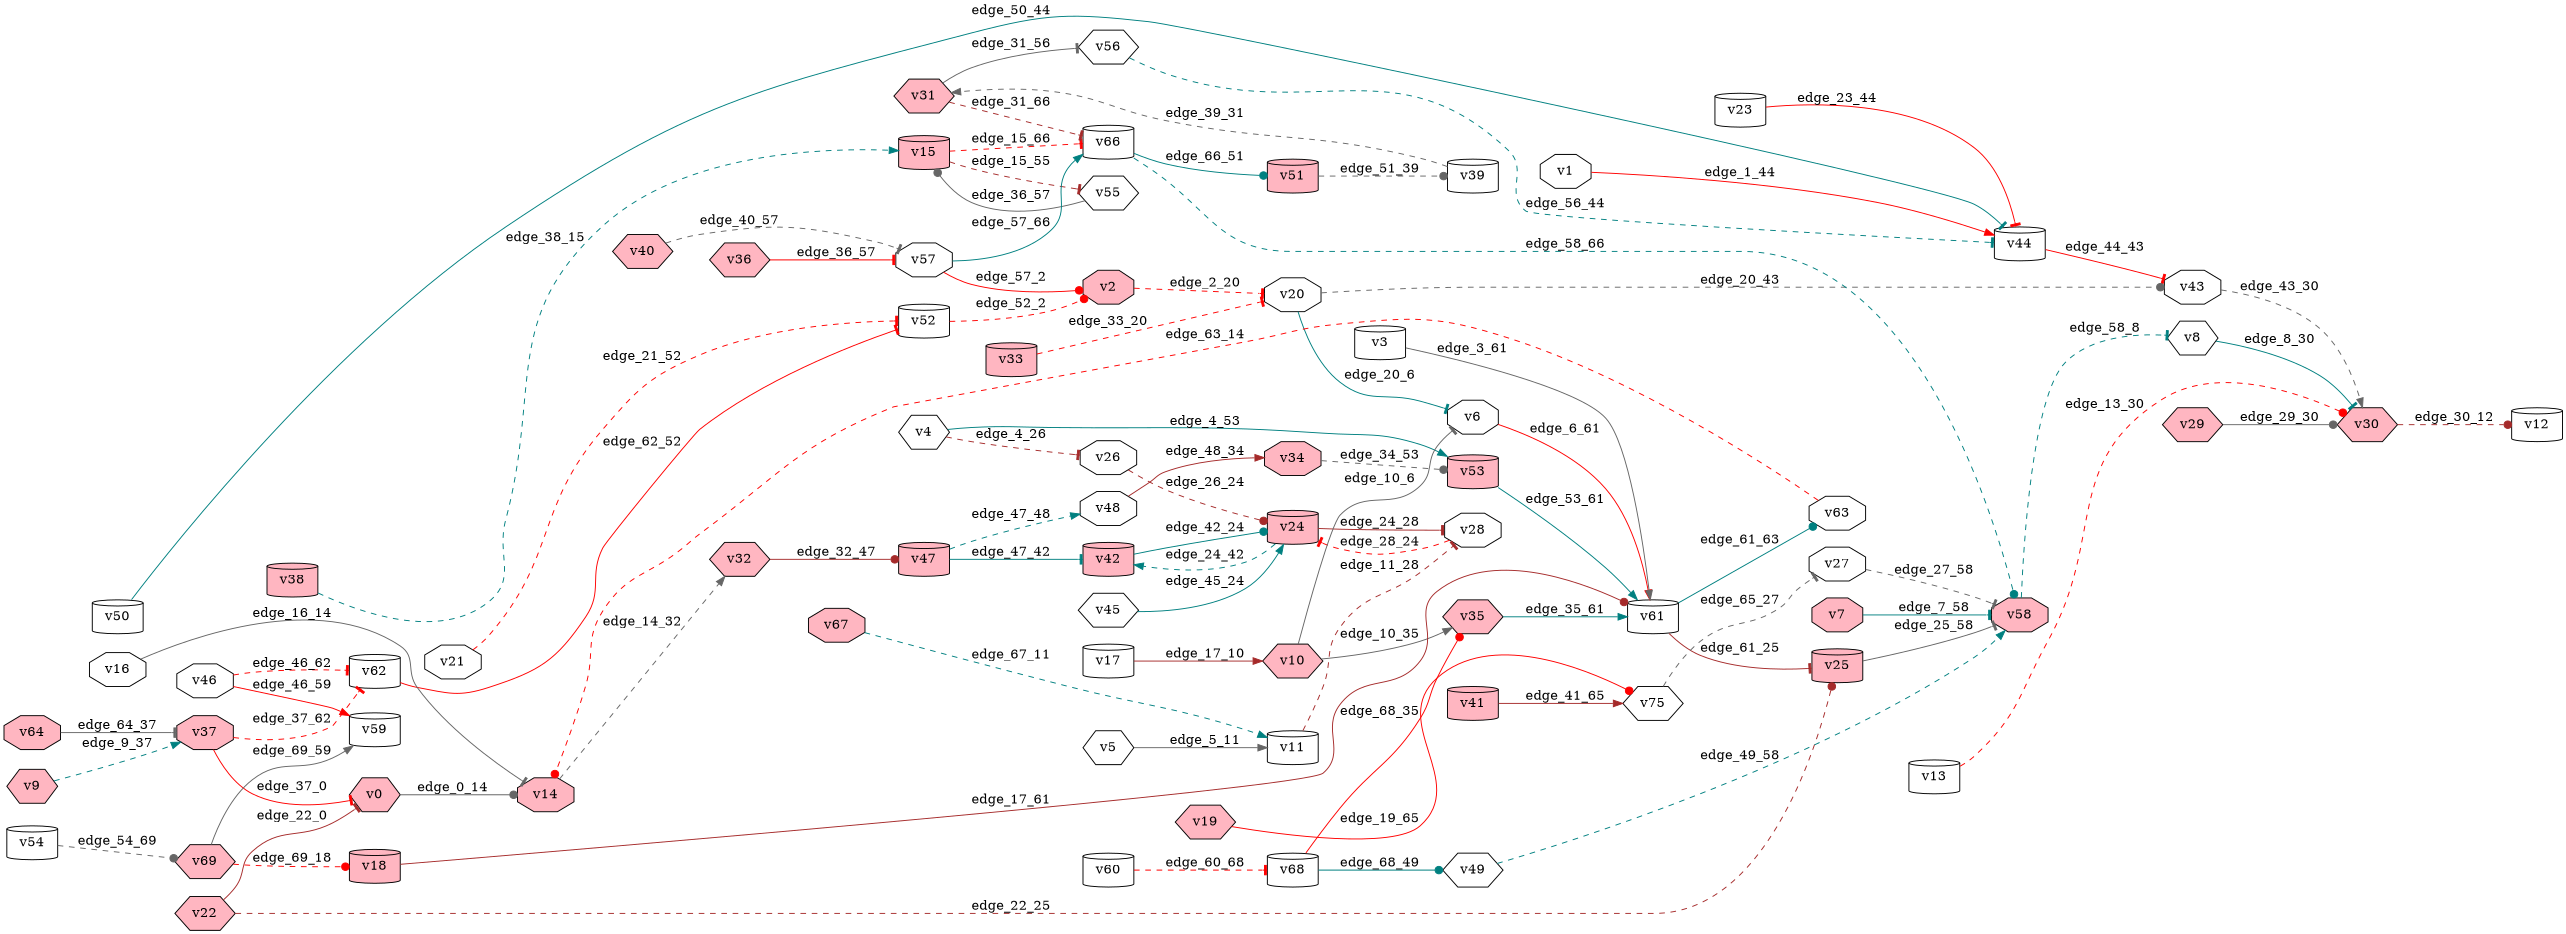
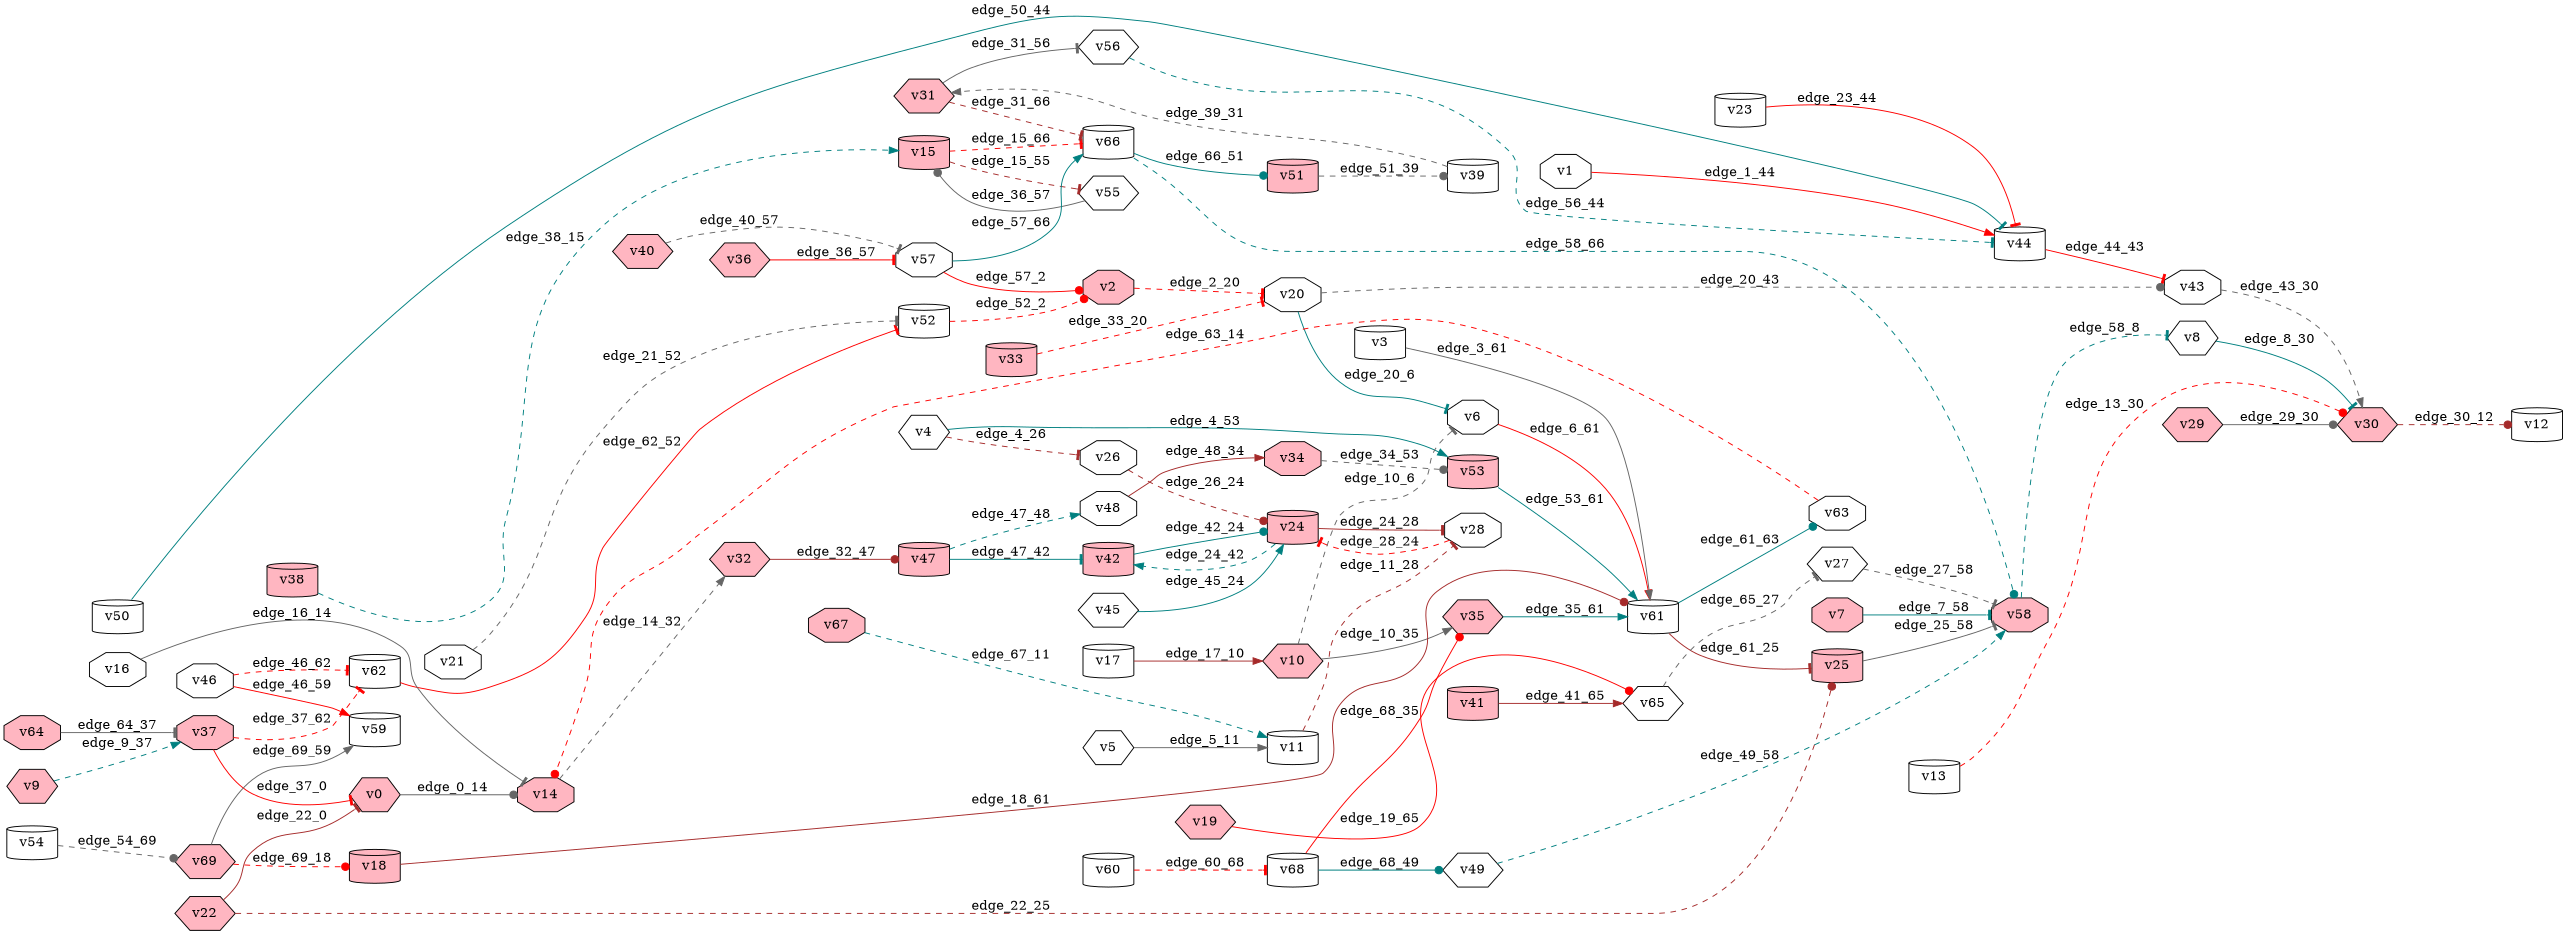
edge "v21" -> "v52": color red -> gray40
edge "v10" -> "v6": style solid -> dashed
node "v27": shape octagon -> hexagon
node "v75": label "v75" -> "v65"
edge "v18" -> "v61": label "edge_17_61" -> "edge_18_61"
